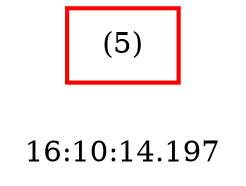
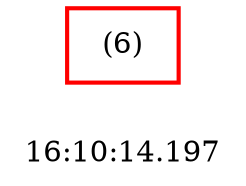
node "(5)": label "(5)" -> "(6)"
